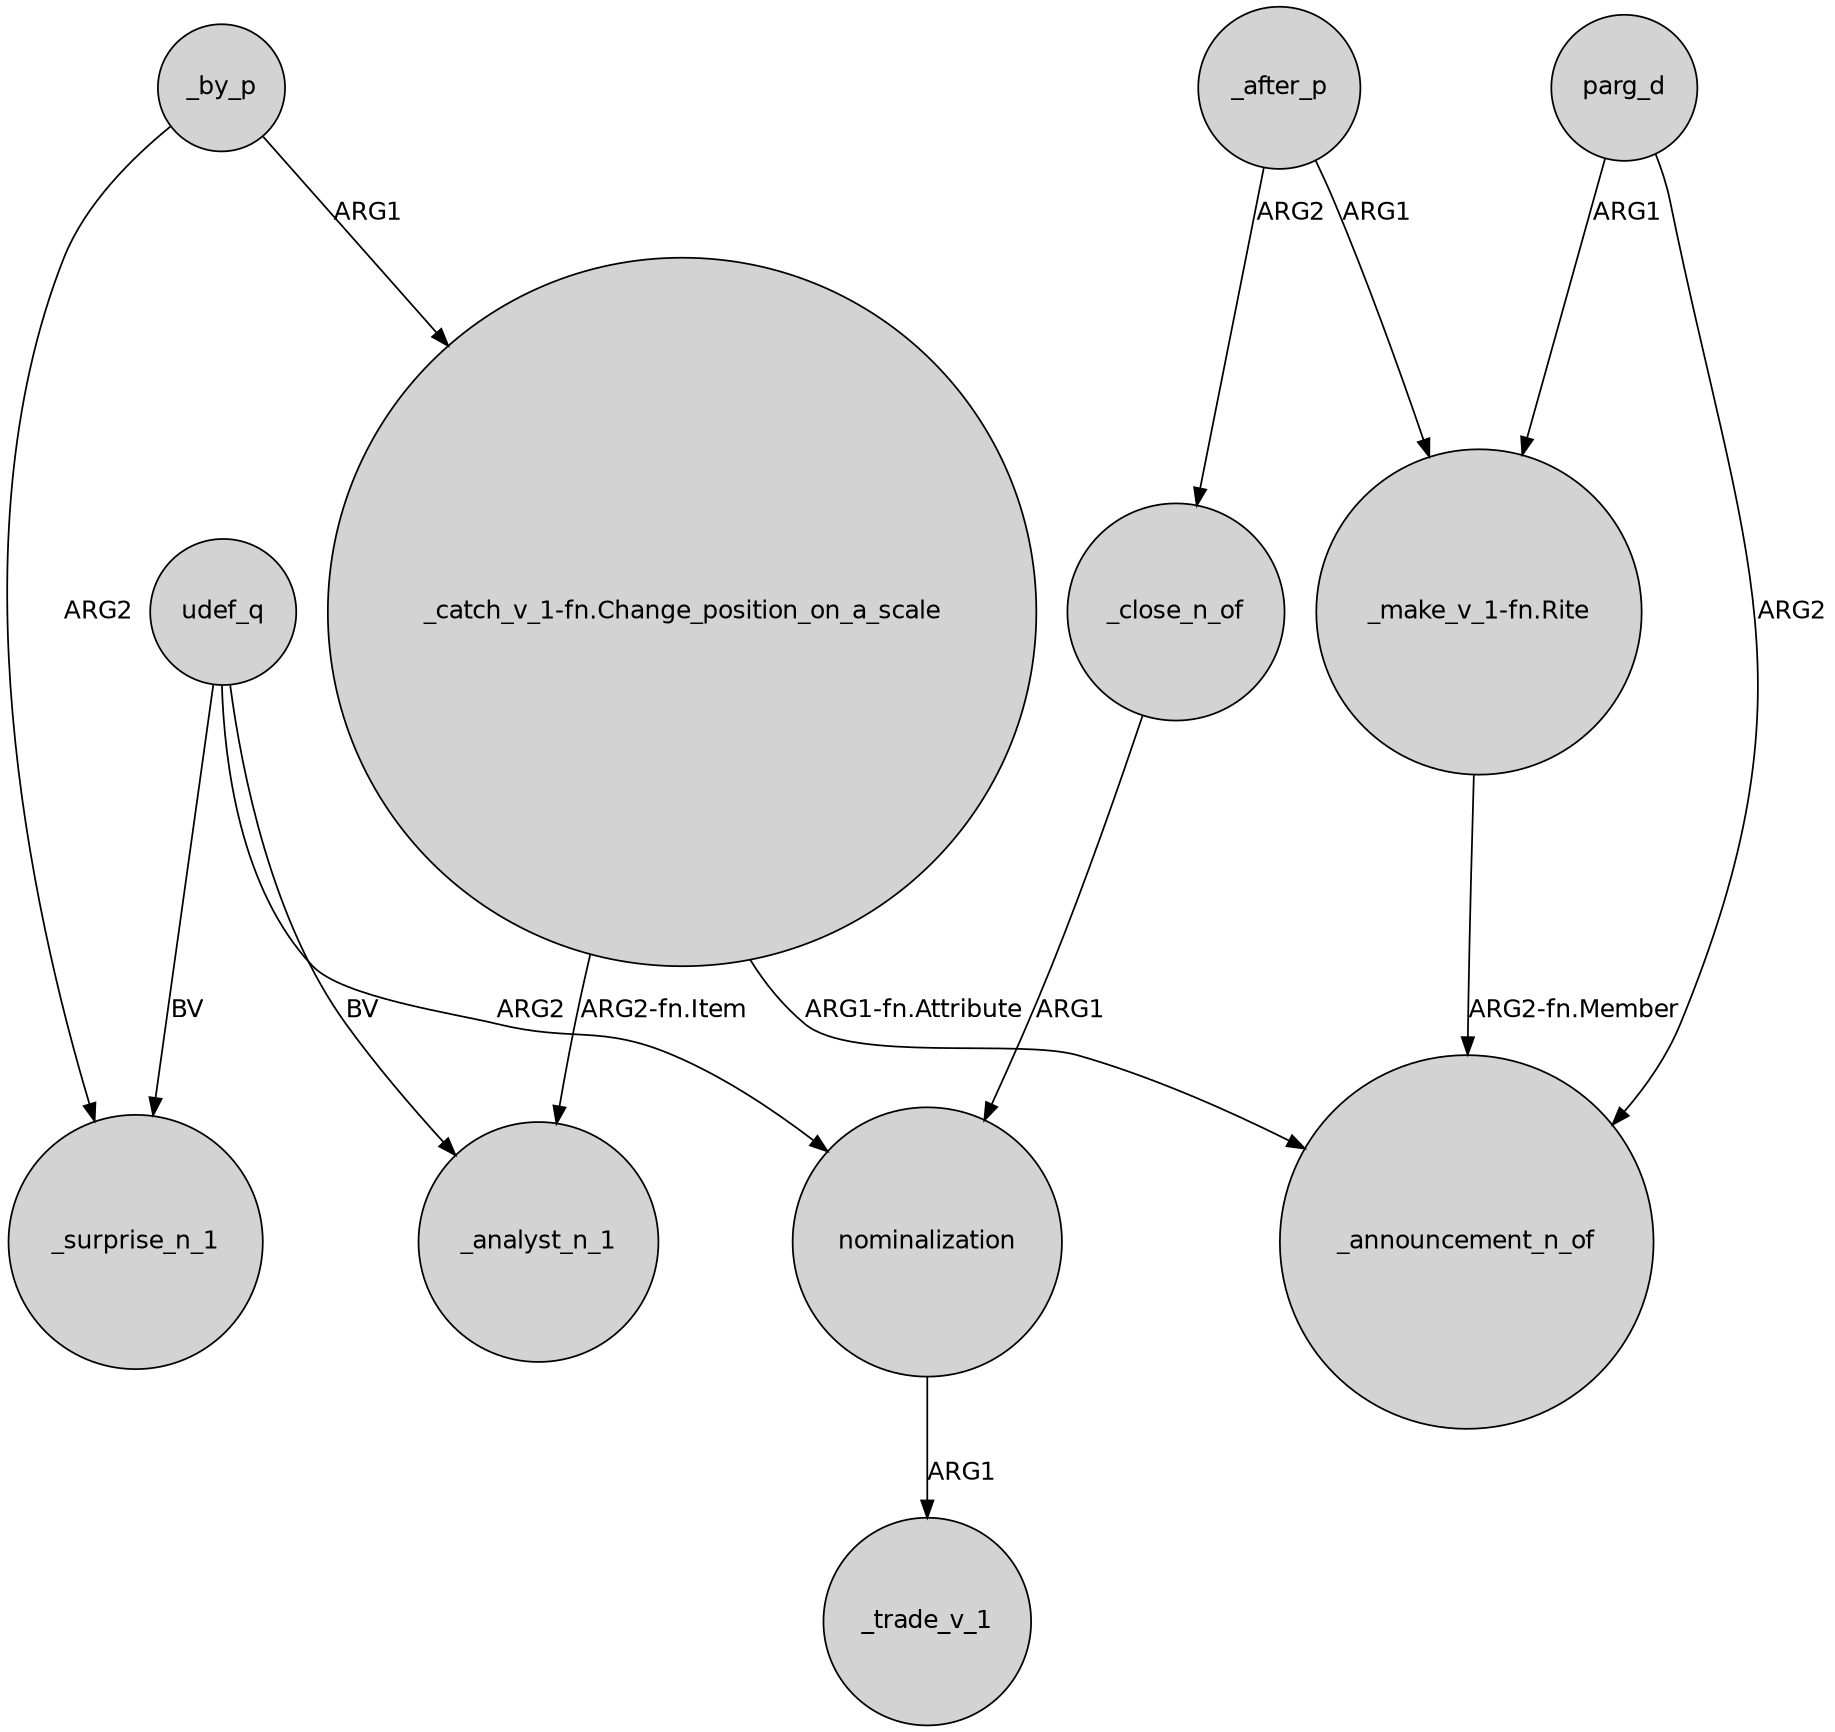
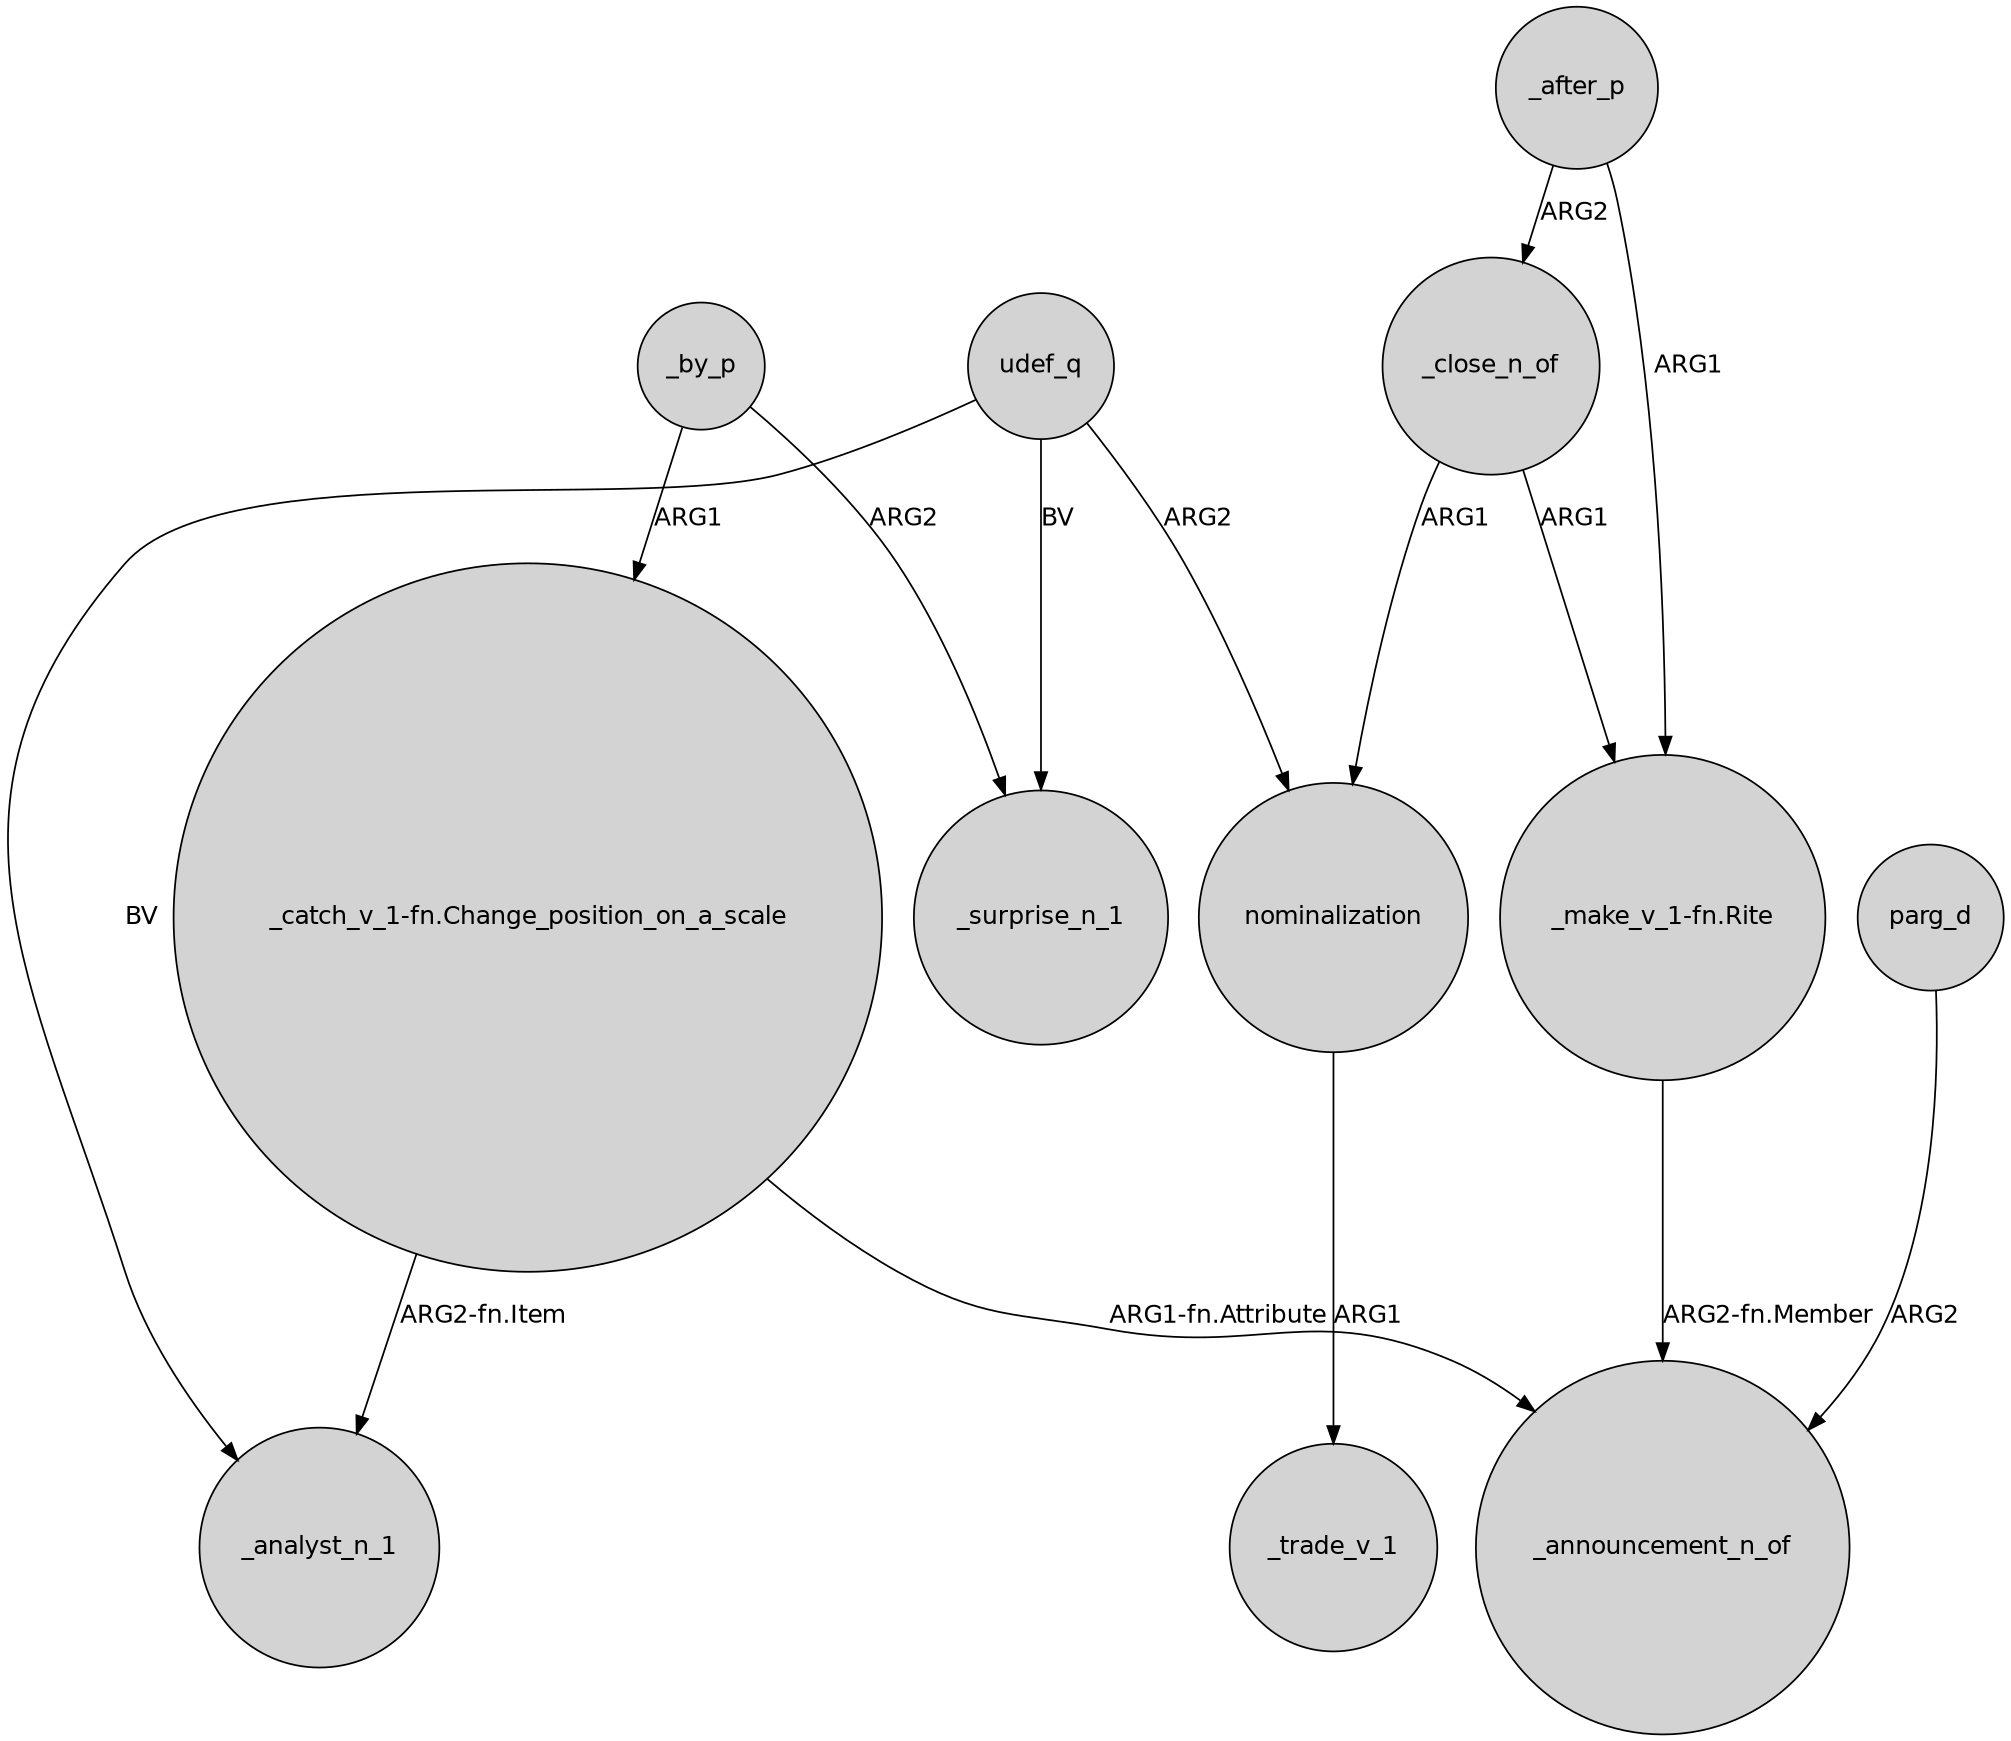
edge "parg_d" -> "_make_v_1-fn.Rite": now "_close_n_of" -> "_make_v_1-fn.Rite"
